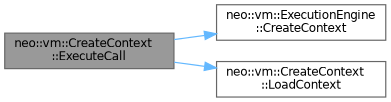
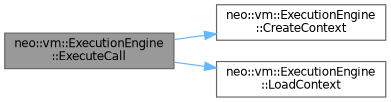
node "neo::vm::CreateContext ::ExecuteCall": label "neo::vm::CreateContext ::ExecuteCall" -> "neo::vm::ExecutionEngine ::ExecuteCall"
node "neo::vm::CreateContext ::LoadContext": label "neo::vm::CreateContext ::LoadContext" -> "neo::vm::ExecutionEngine ::LoadContext"
